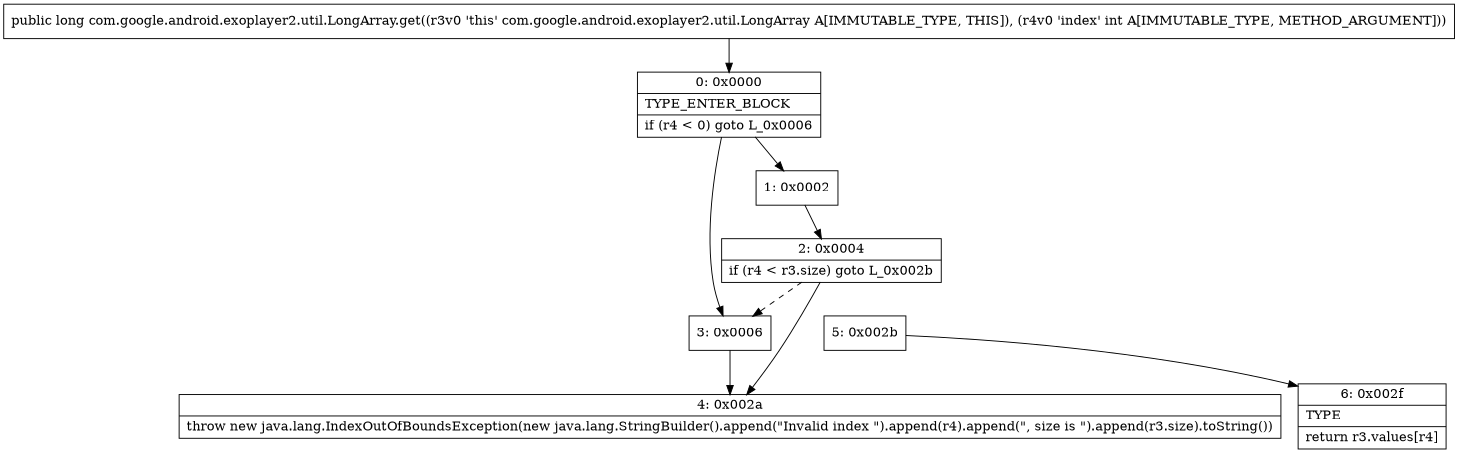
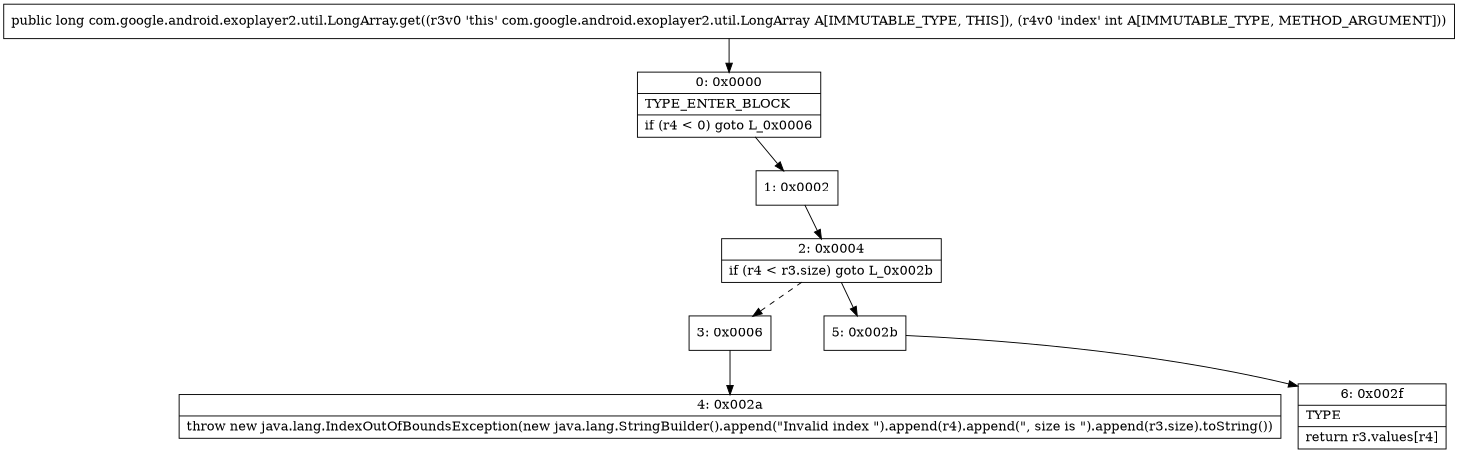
edge "0: 0x0000" -> "3: 0x0006": removed
edge "2: 0x0004" -> "4: 0x002a": now "2: 0x0004" -> "5: 0x002b"
